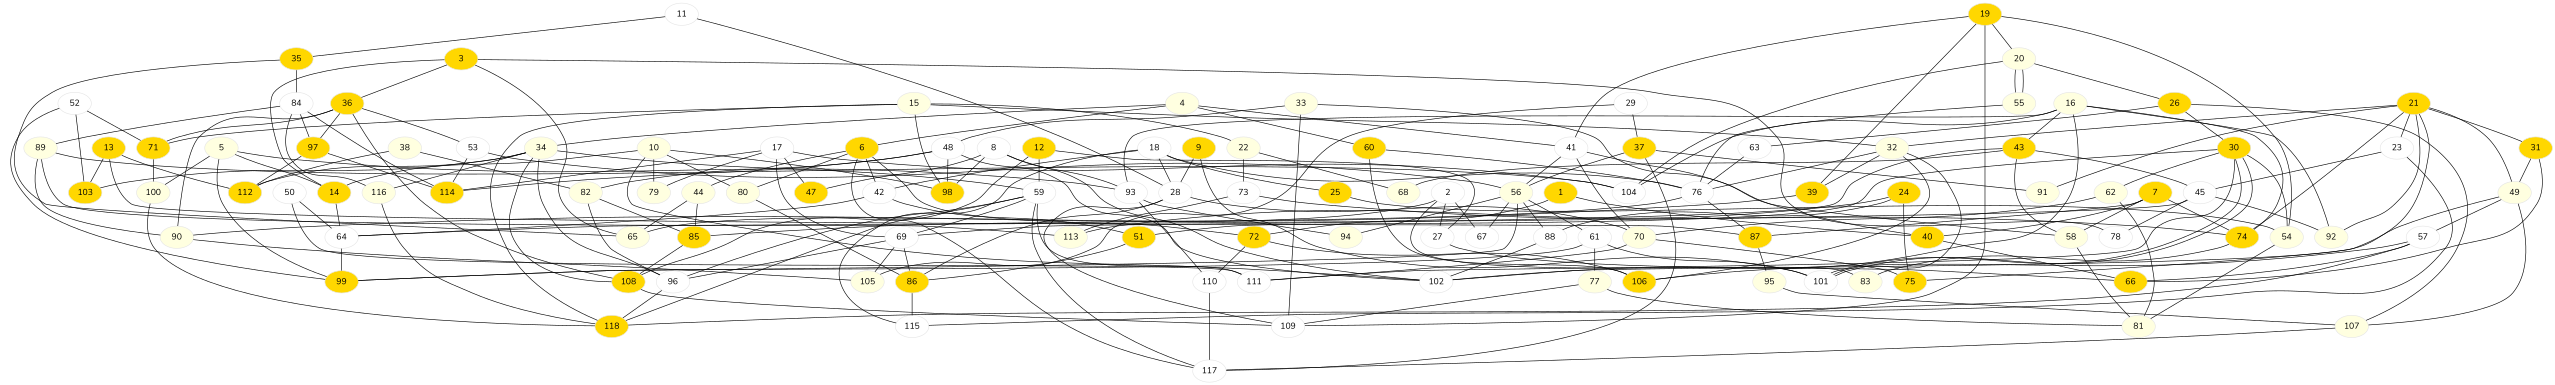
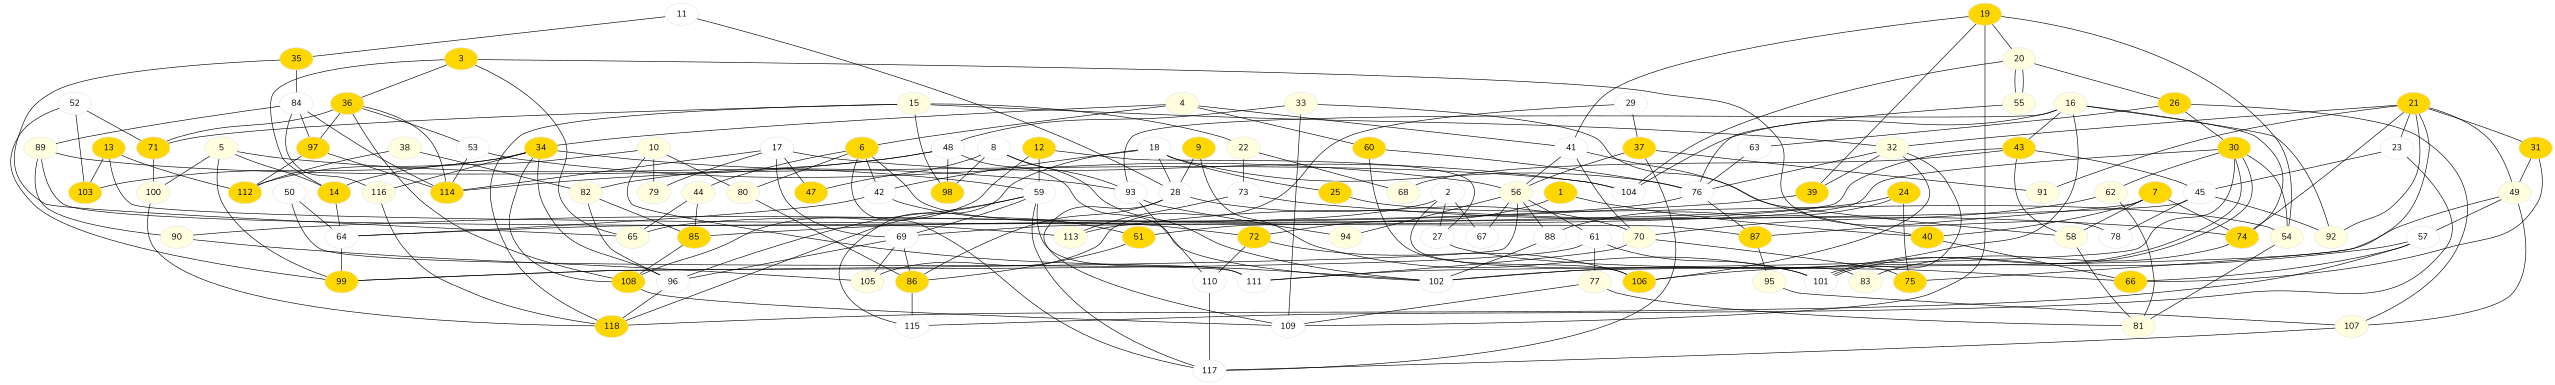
edge "36" -- "90": now "36" -- "114"
node "34": fillcolor lightyellow -> gold
edge "10" -- "98": removed
